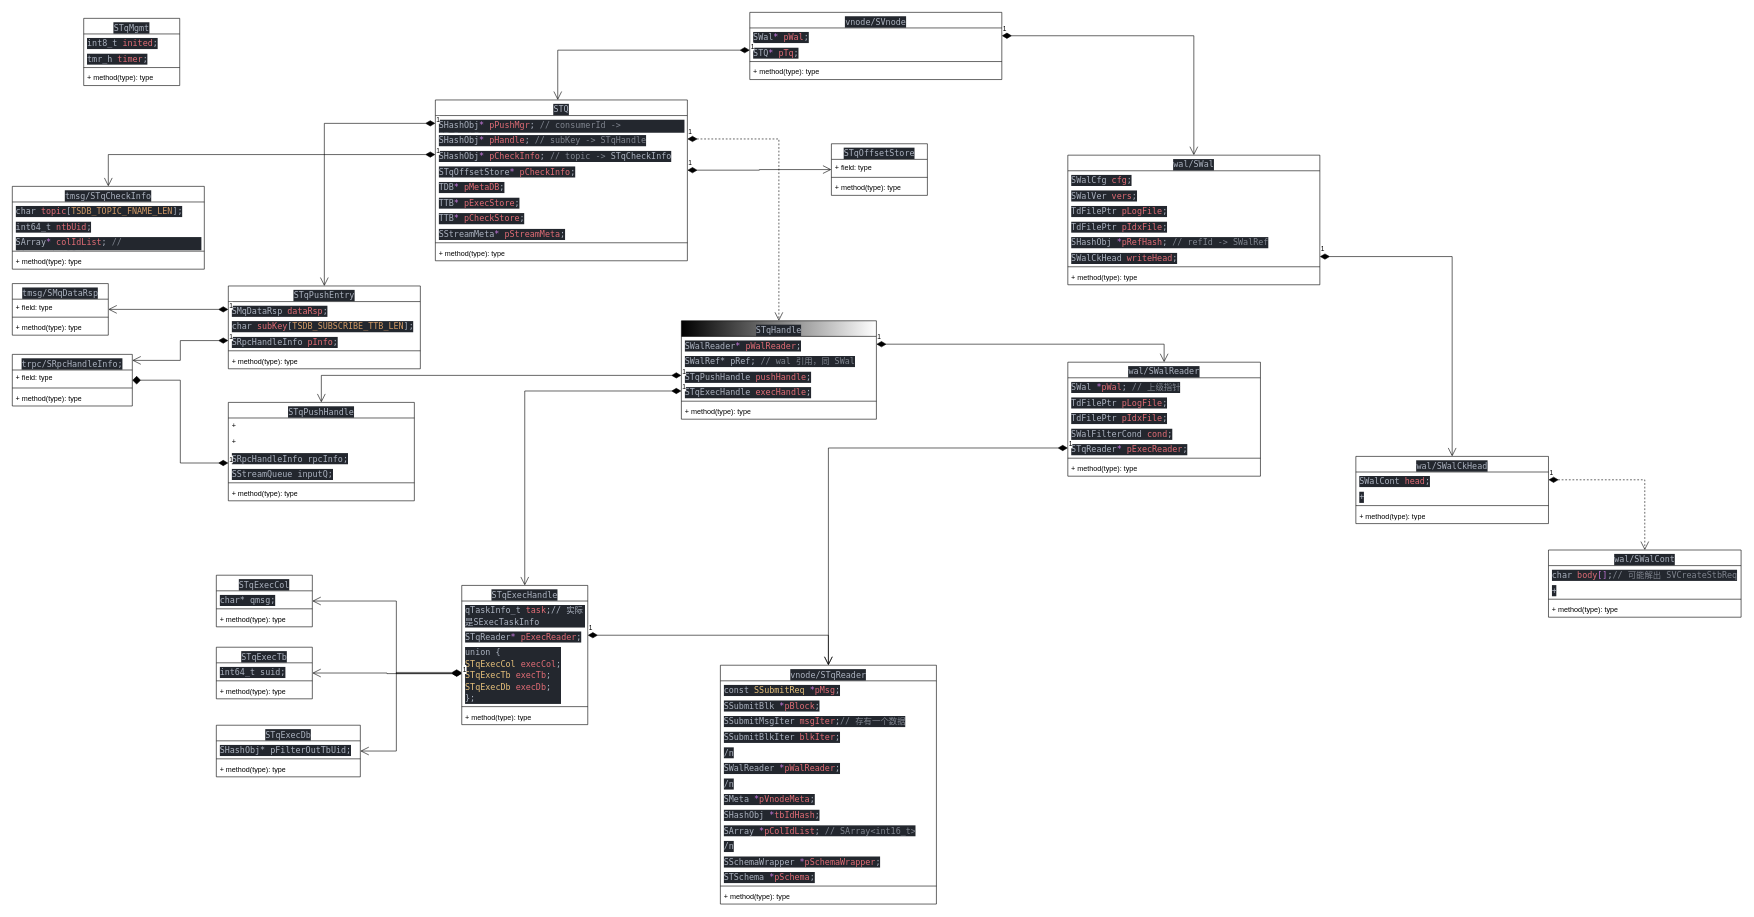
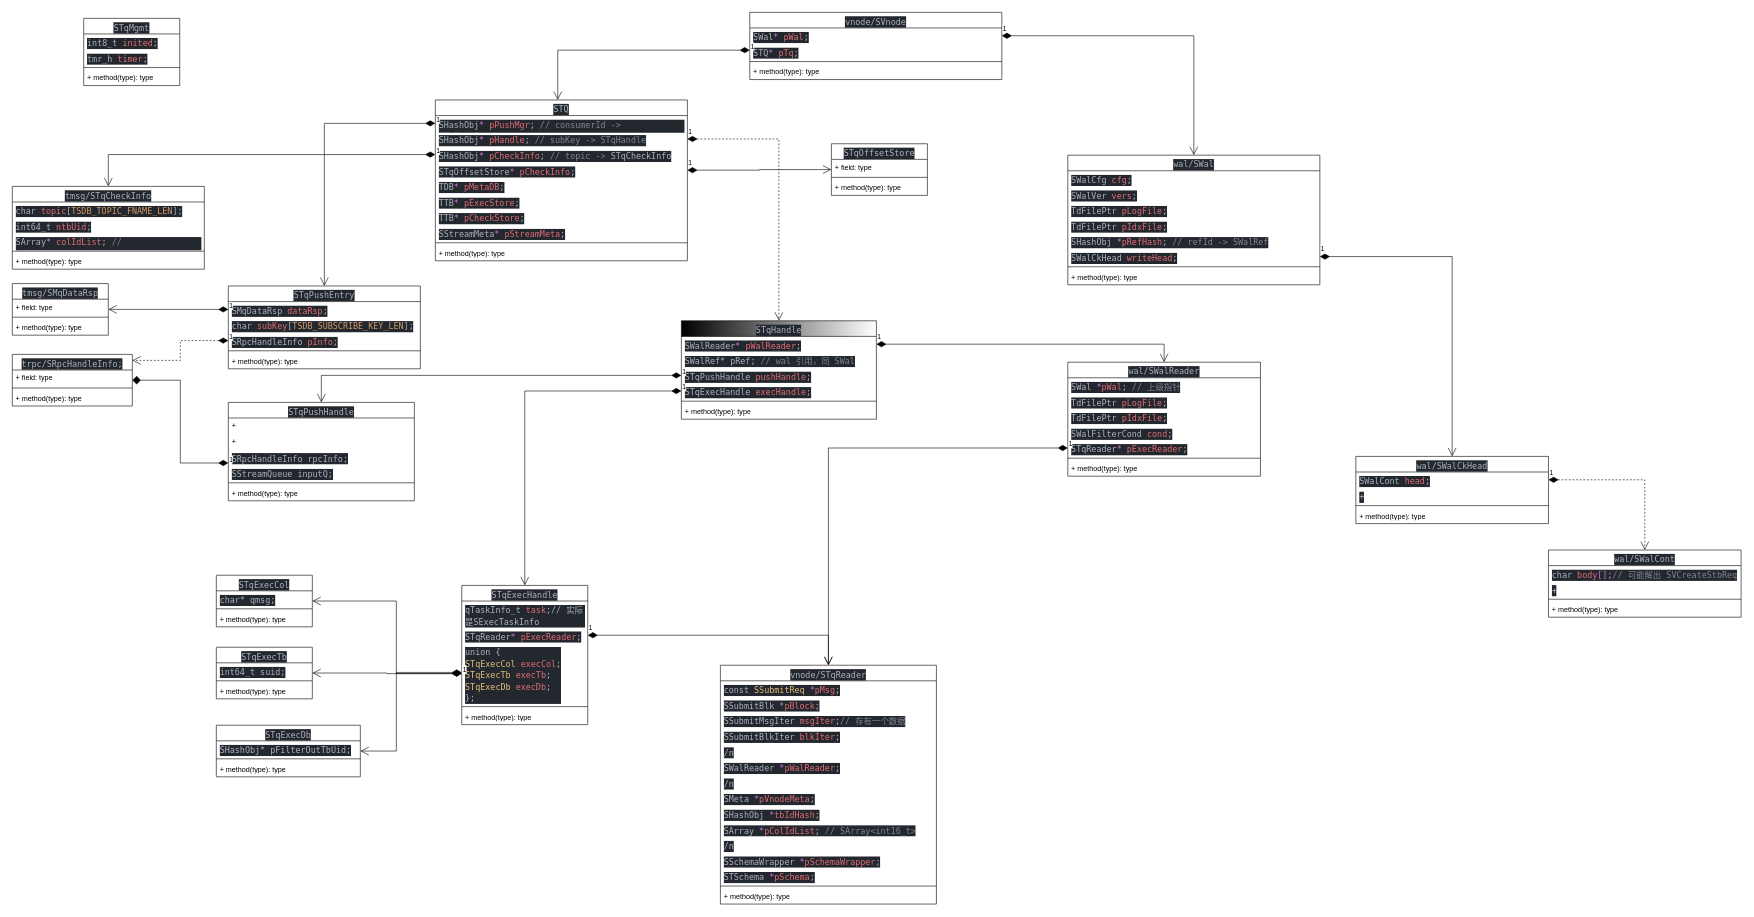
node "char subKey[TSDB_SUBSCRIBE_TTB_LEN];": label "char subKey[TSDB_SUBSCRIBE_TTB_LEN];" -> "char subKey[TSDB_SUBSCRIBE_KEY_LEN];"
edge "SRpcHandleInfo pInfo;" -- "trpc/SRpcHandleInfo;": style solid -> dashed
